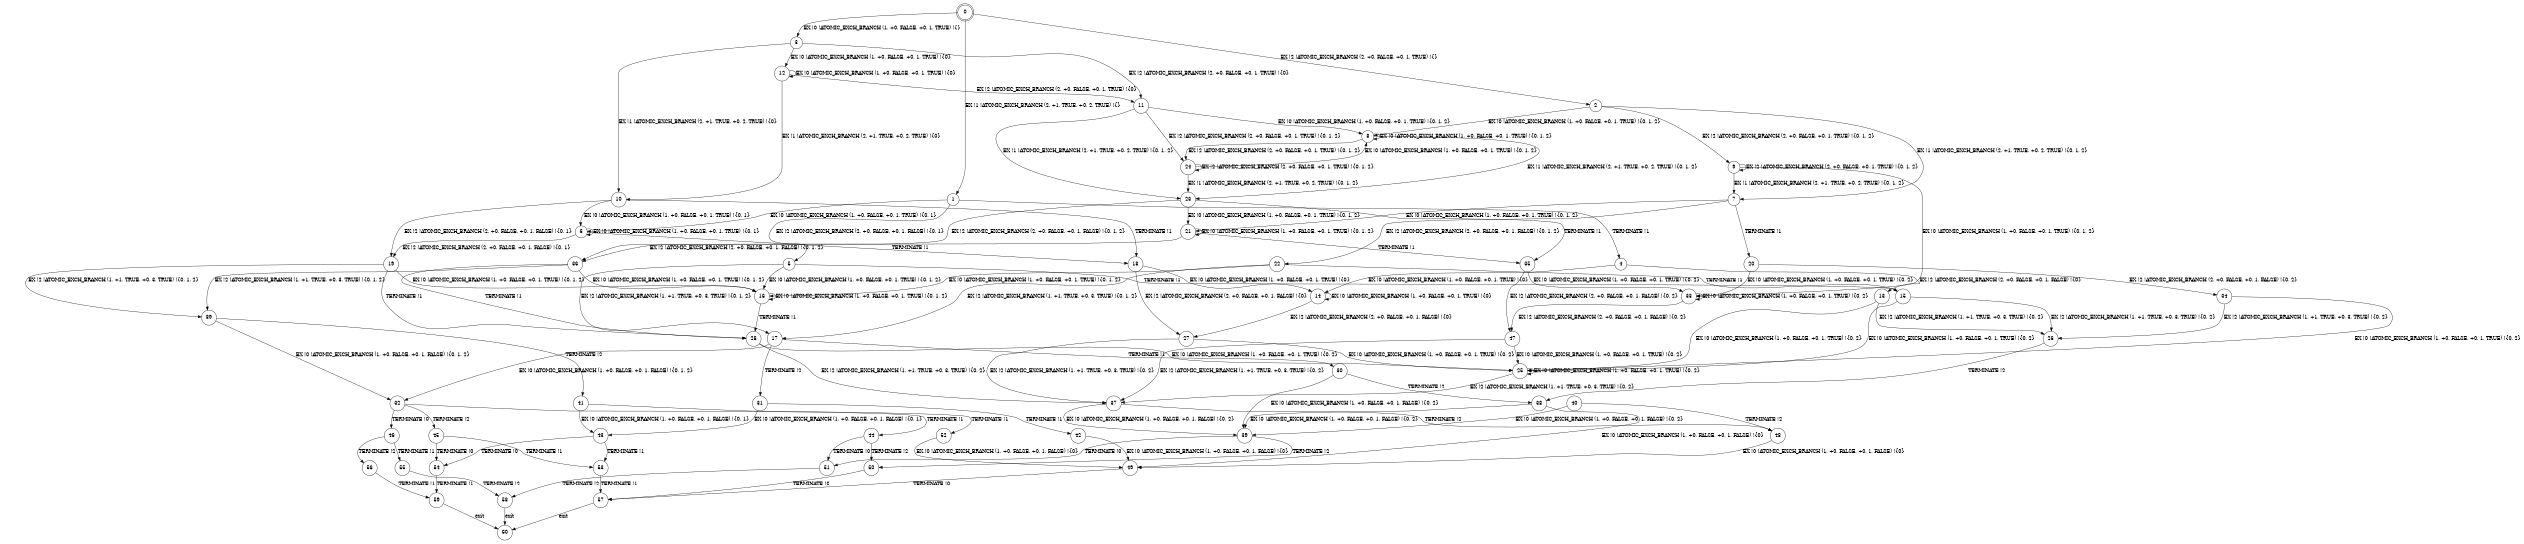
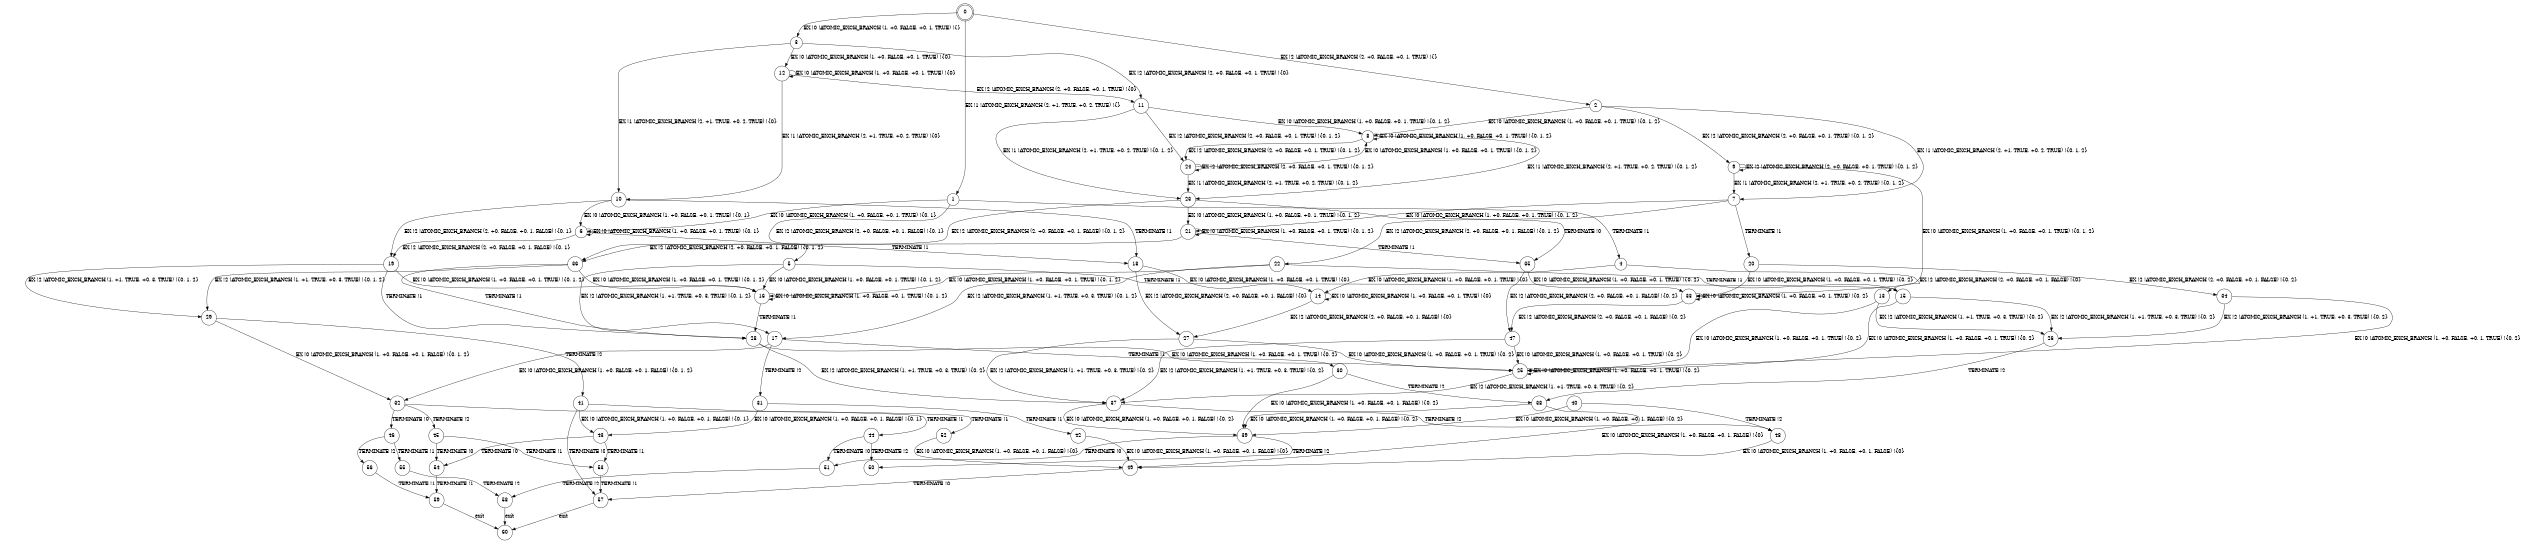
edge "23" -> "35": label "TERMINATE !1" -> "TERMINATE !0"
node "89": label "89" -> "29"
edge "50" -> "57": now "41" -> "57"
